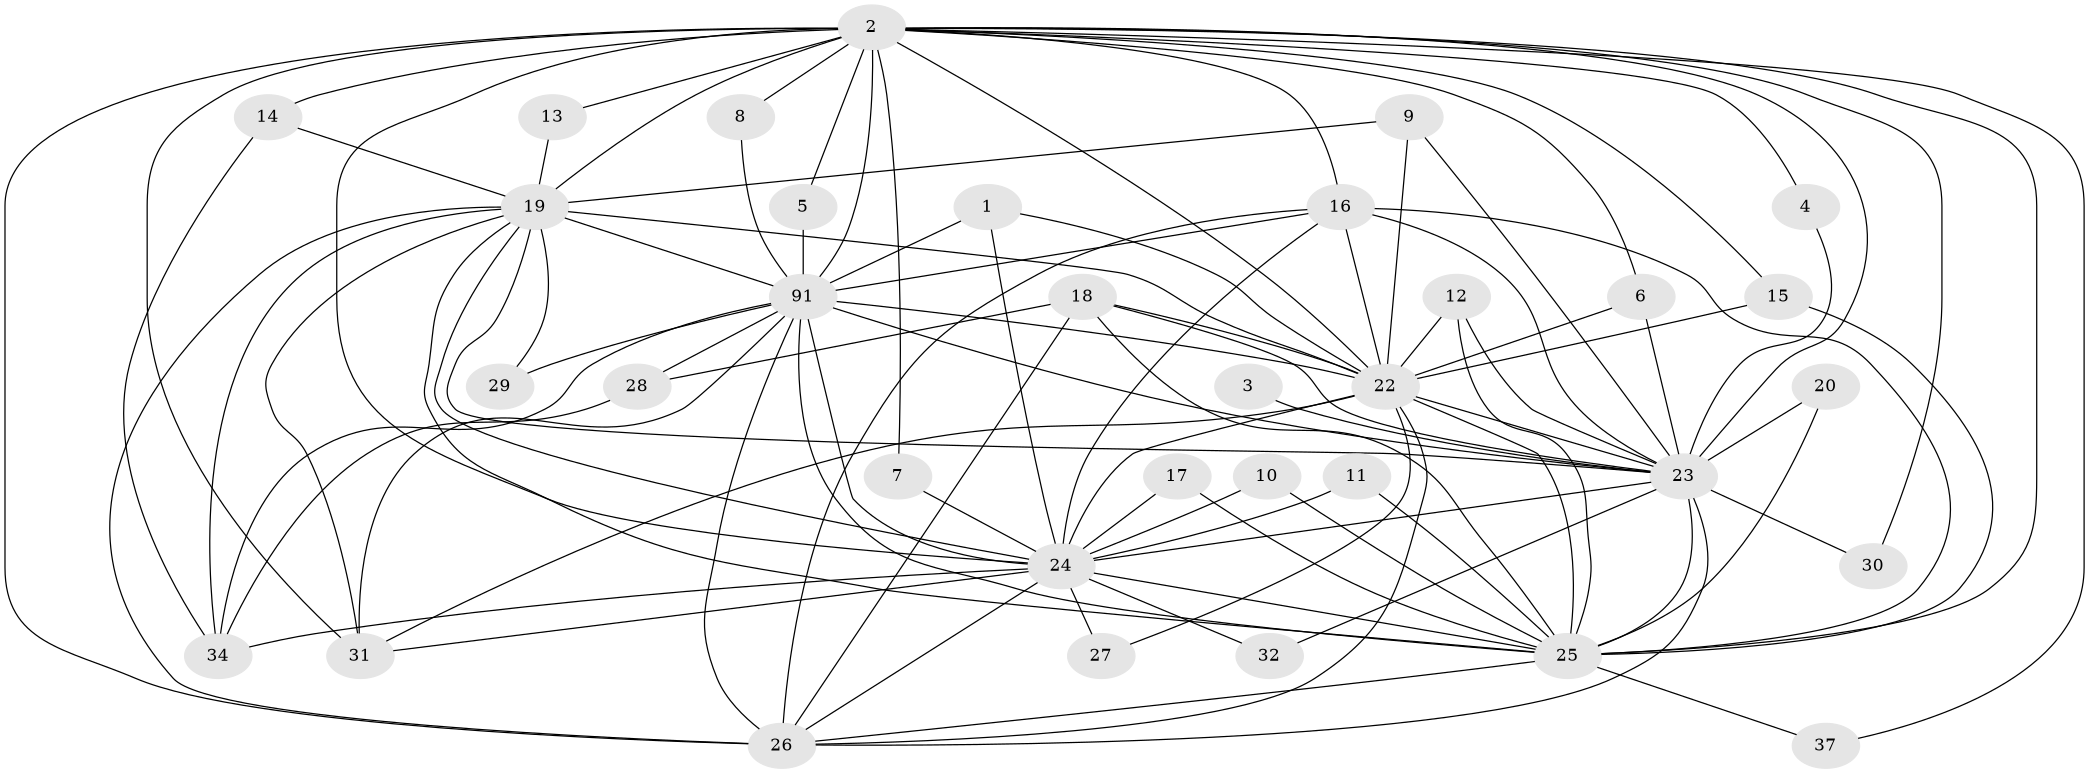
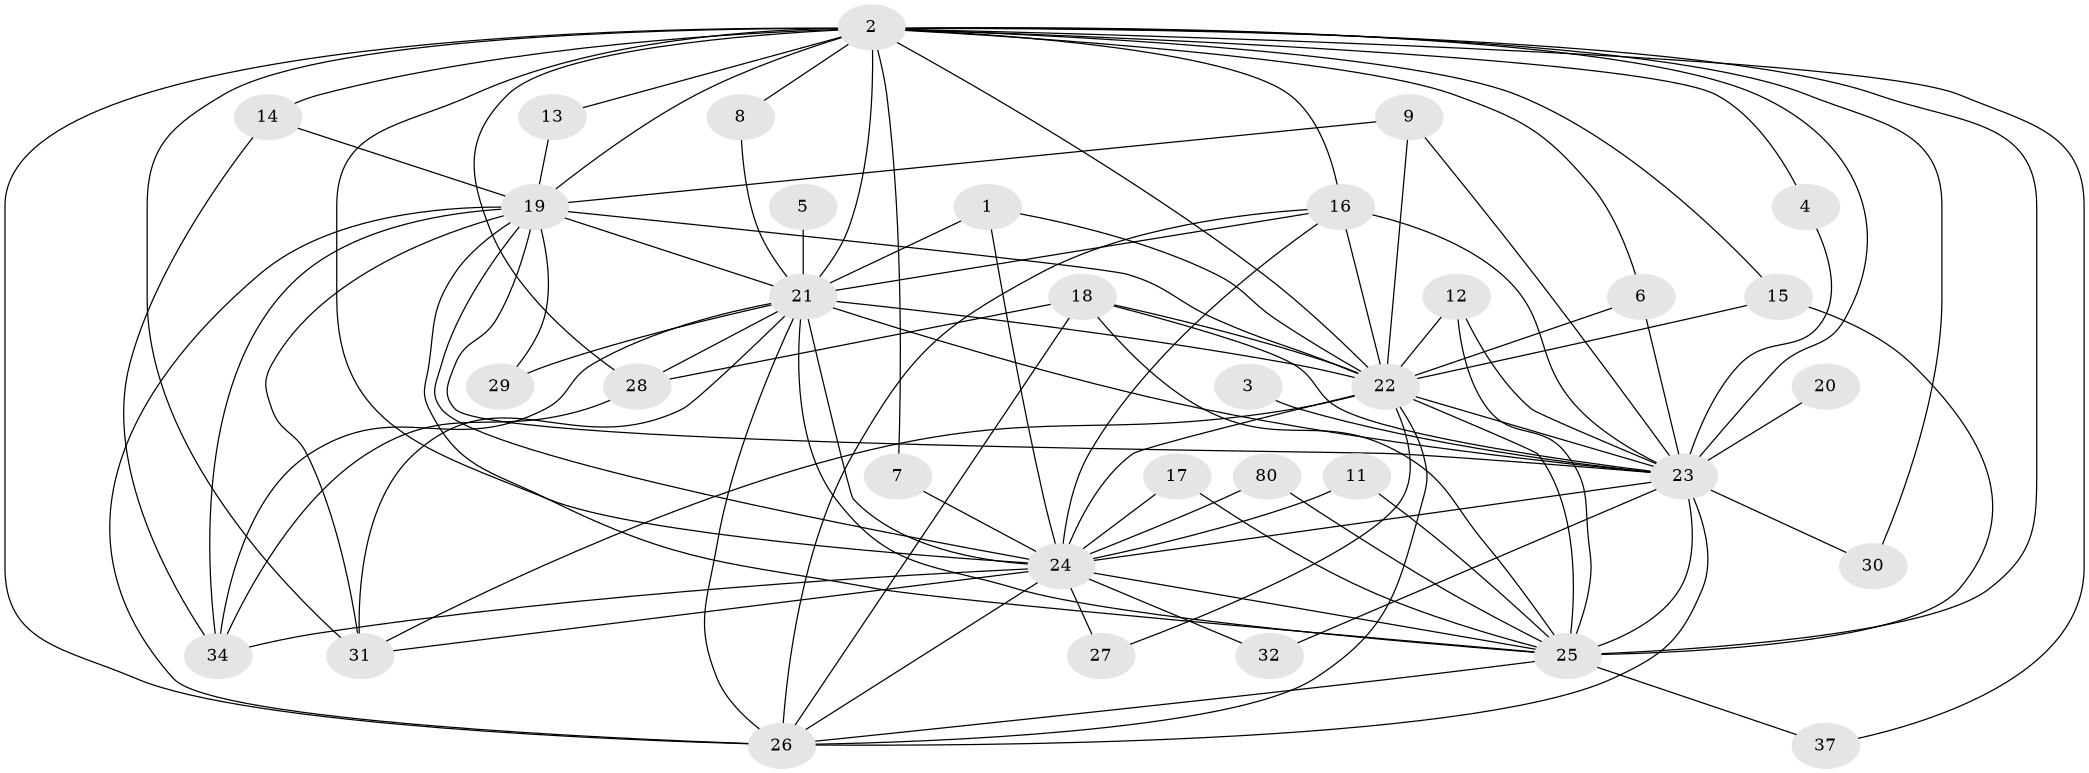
edge "2" -- "5": now "2" -- "28"
node "91": label "91" -> "21"
edge "16" -- "25": removed
node "10": label "10" -> "80"
edge "20" -- "25": removed
